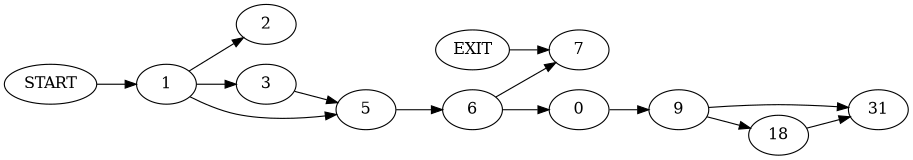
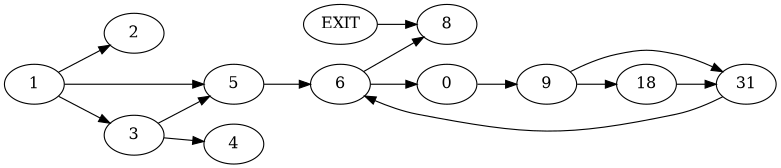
node "7": label "7" -> "8"
node "START": removed
edge "31" -> "6": added
node "4": added
